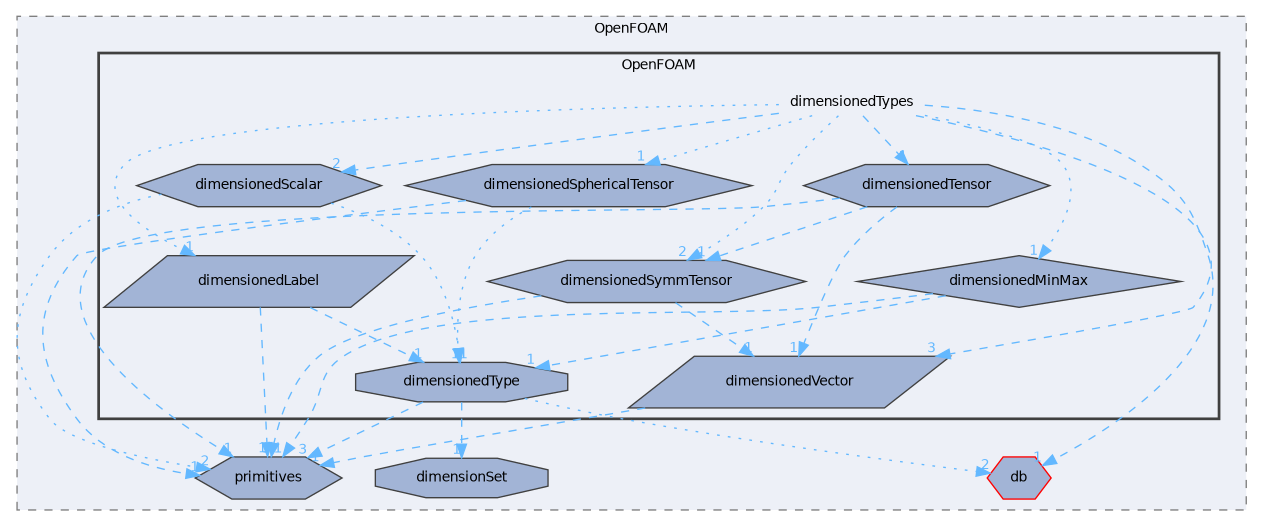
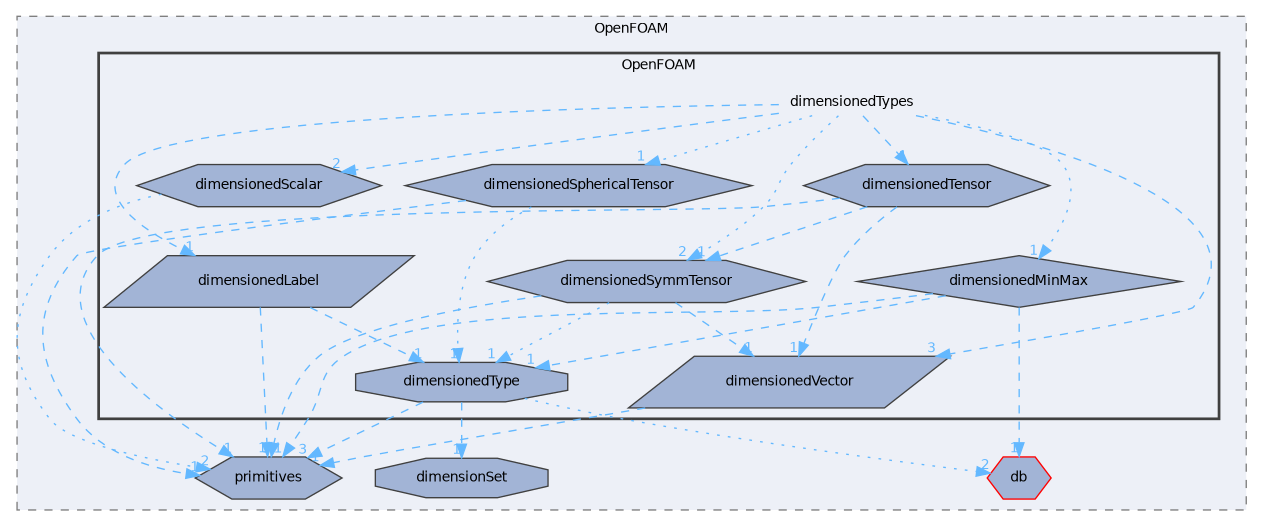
edge "dimensionedTypes" -> "dimensionedLabel": style dotted -> dashed
edge "dimensionedTypes" -> "db": now "dimensionedMinMax" -> "db"
edge "dimensionedScalar" -> "dimensionedType": now "dimensionedSymmTensor" -> "dimensionedType"
